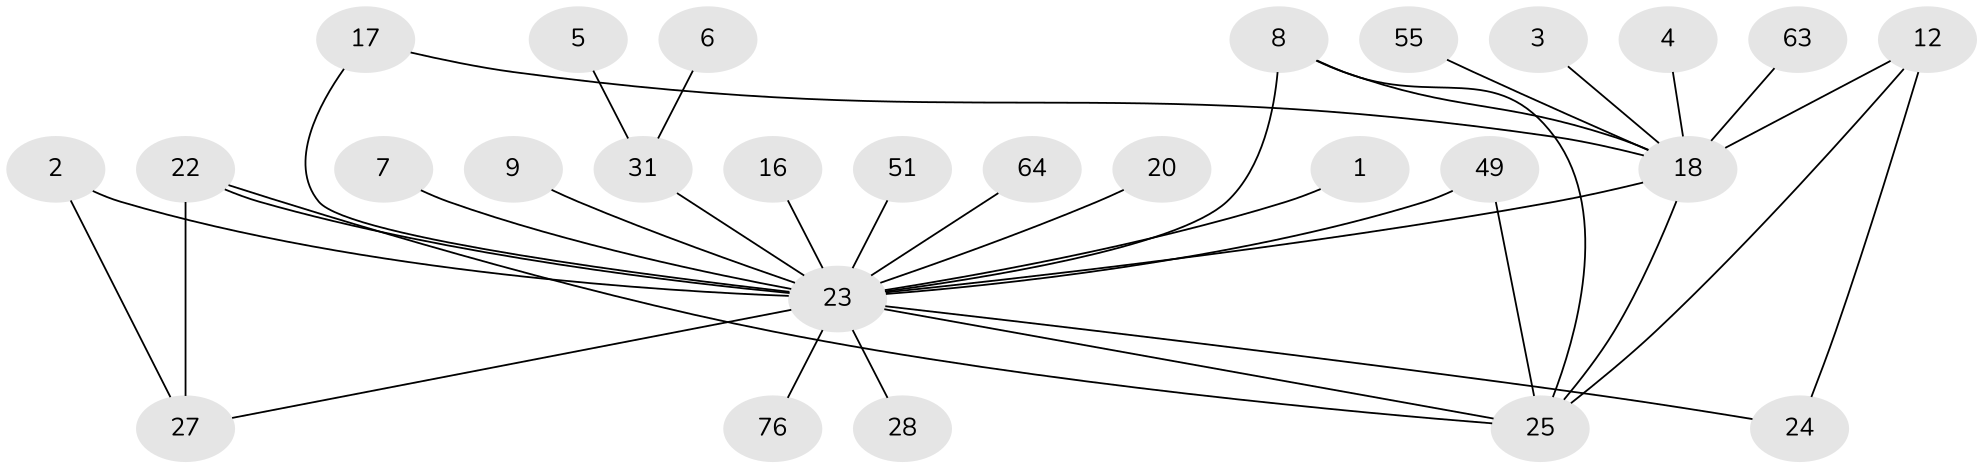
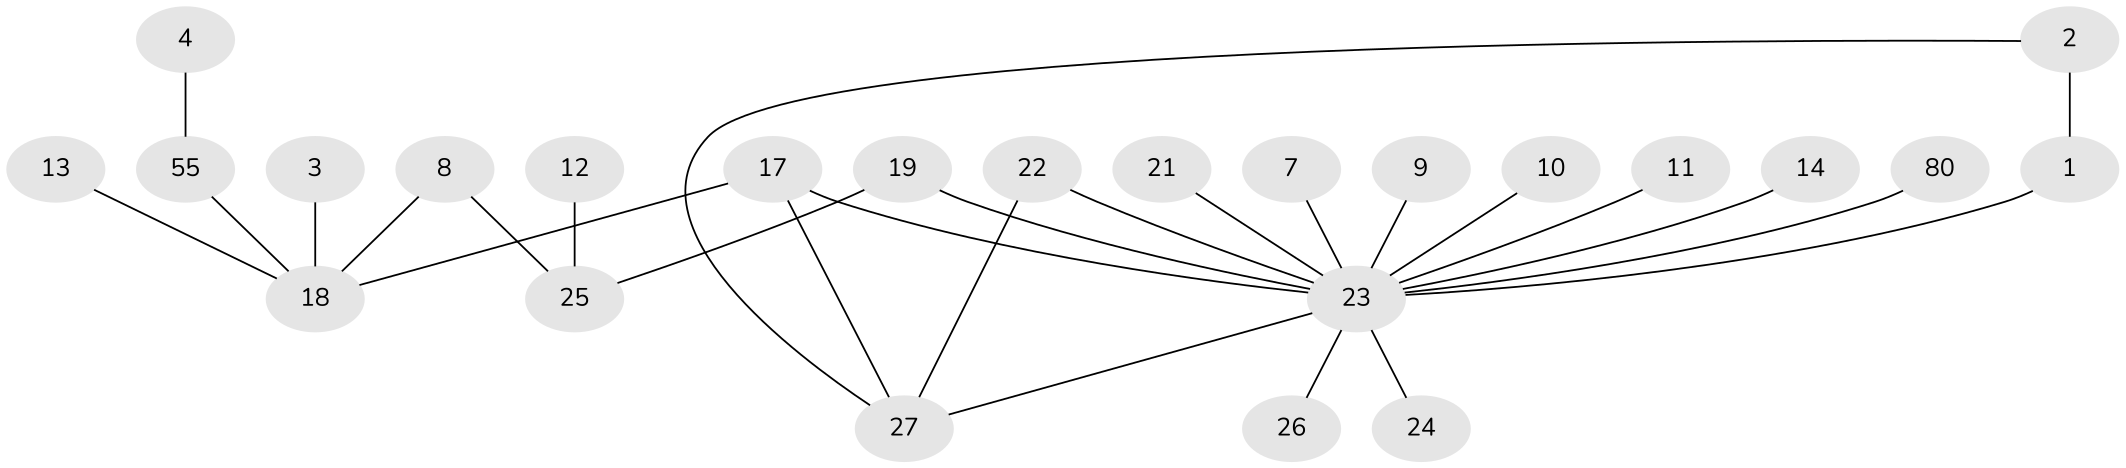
node "5": removed
node "6": removed
node "63": label "63" -> "13"
edge "4" -- "18": now "4" -- "55"
edge "12" -- "18": removed
node "31": label "31" -> "21"
node "16": label "16" -> "10"
node "51": label "51" -> "11"
node "64": label "64" -> "14"
node "20": label "20" -> "80"
node "49": label "49" -> "19"
edge "8" -- "23": removed
edge "12" -- "24": removed
edge "18" -- "23": removed
edge "2" -- "23": now "2" -- "1"
edge "17" -- "27": added
edge "18" -- "25": removed
edge "22" -- "25": removed
edge "23" -- "25": removed
node "76": label "76" -> "26"
node "28": removed
